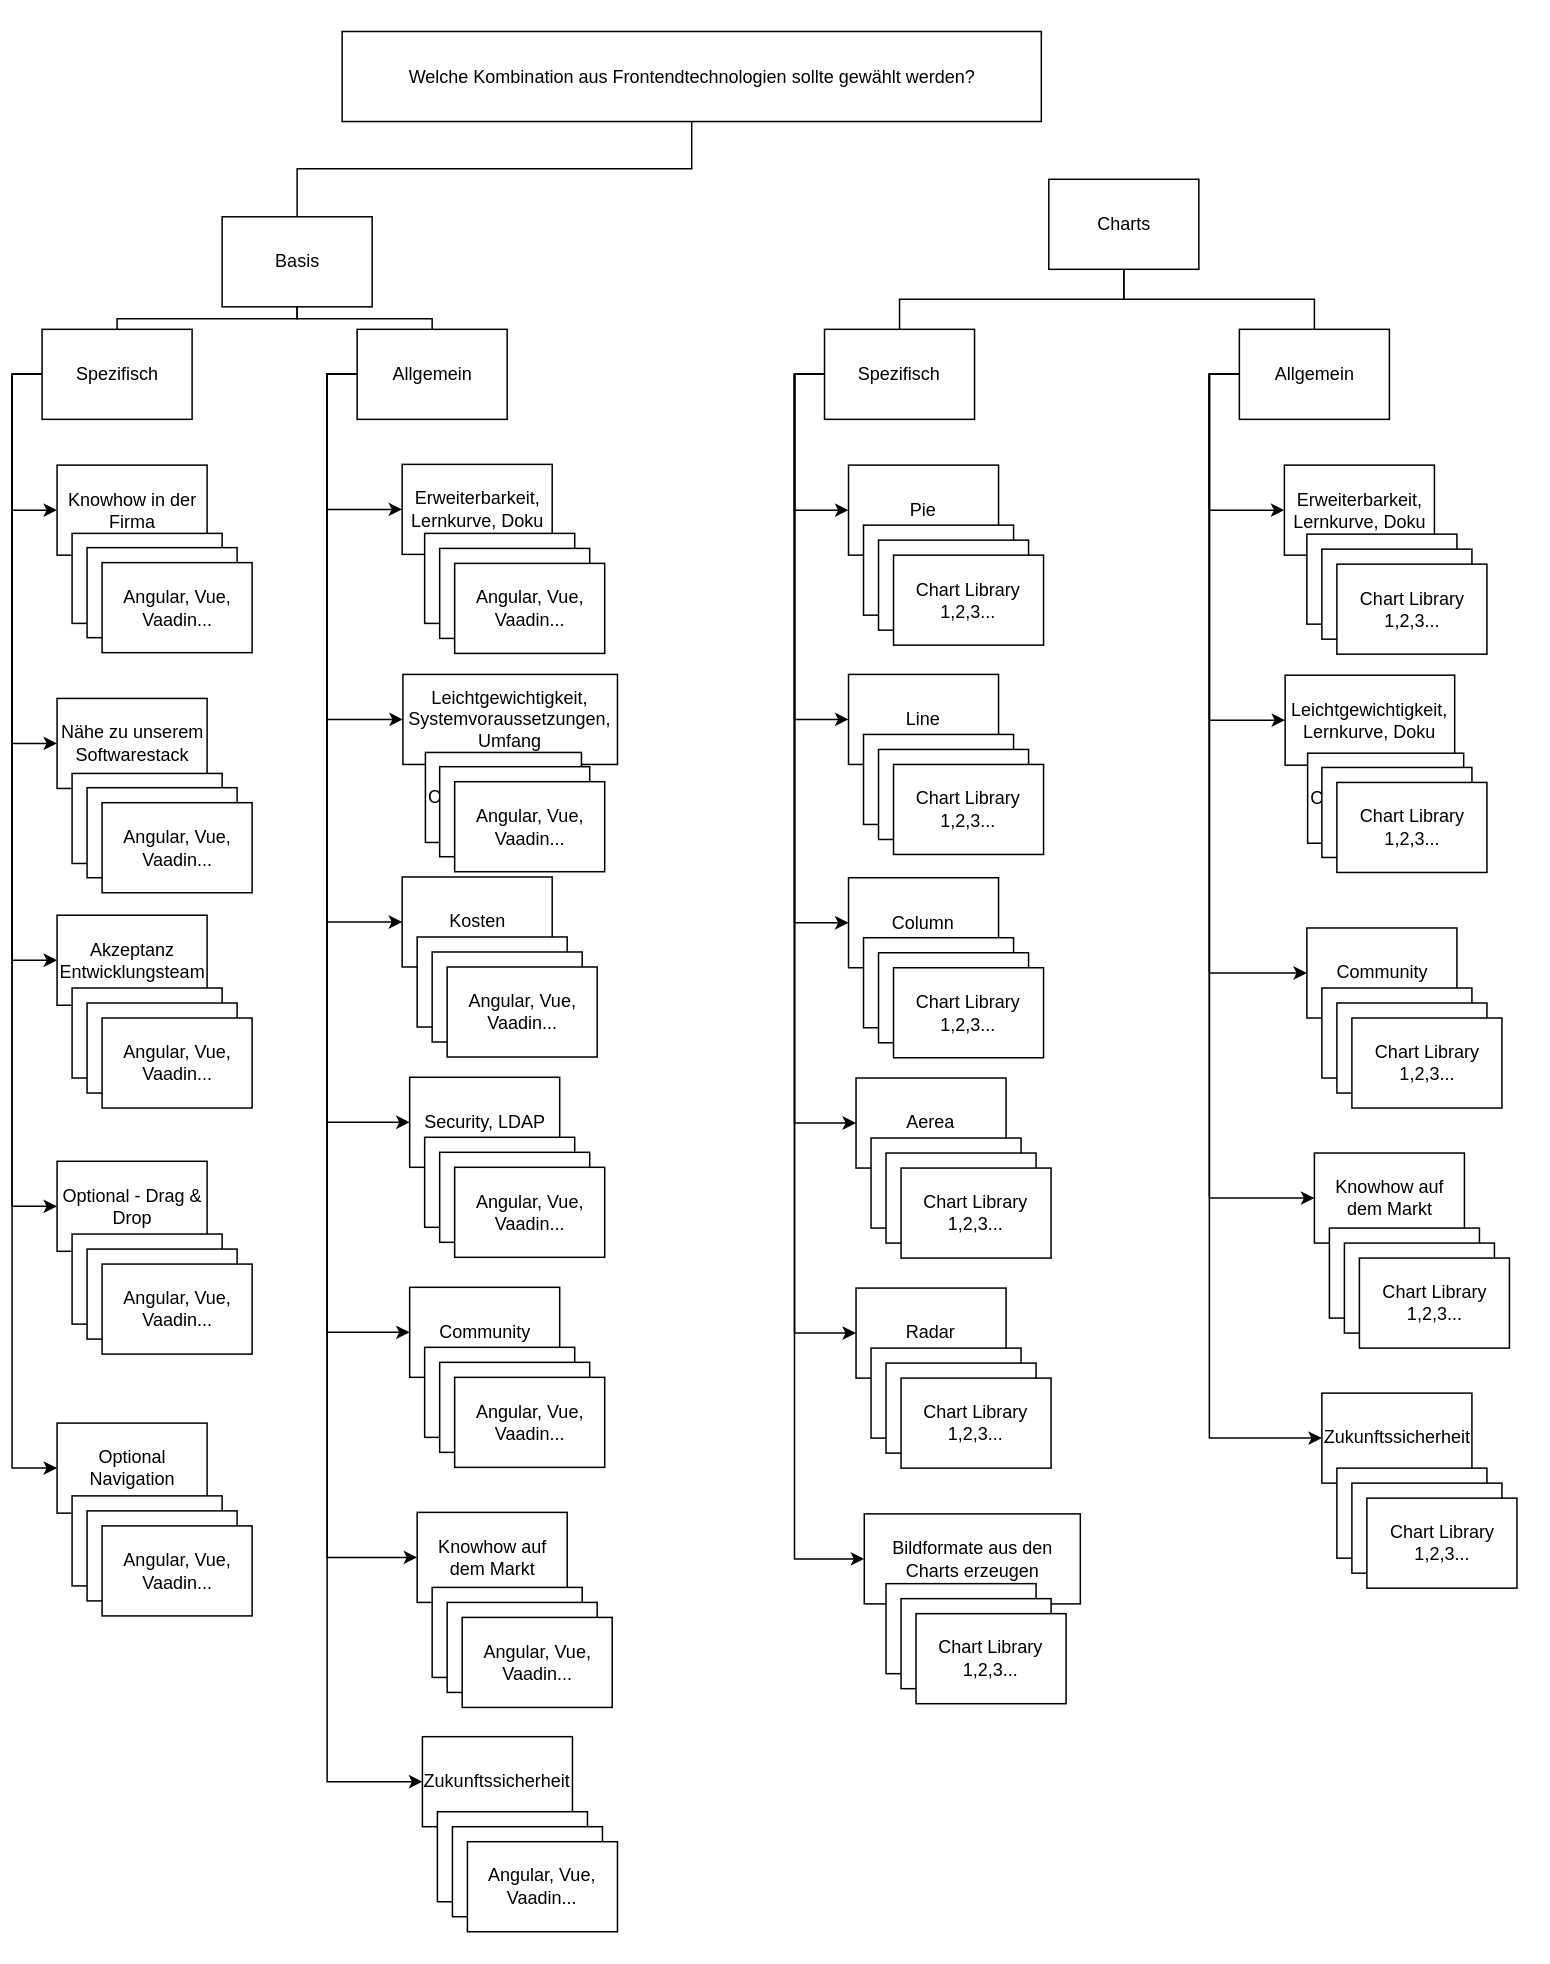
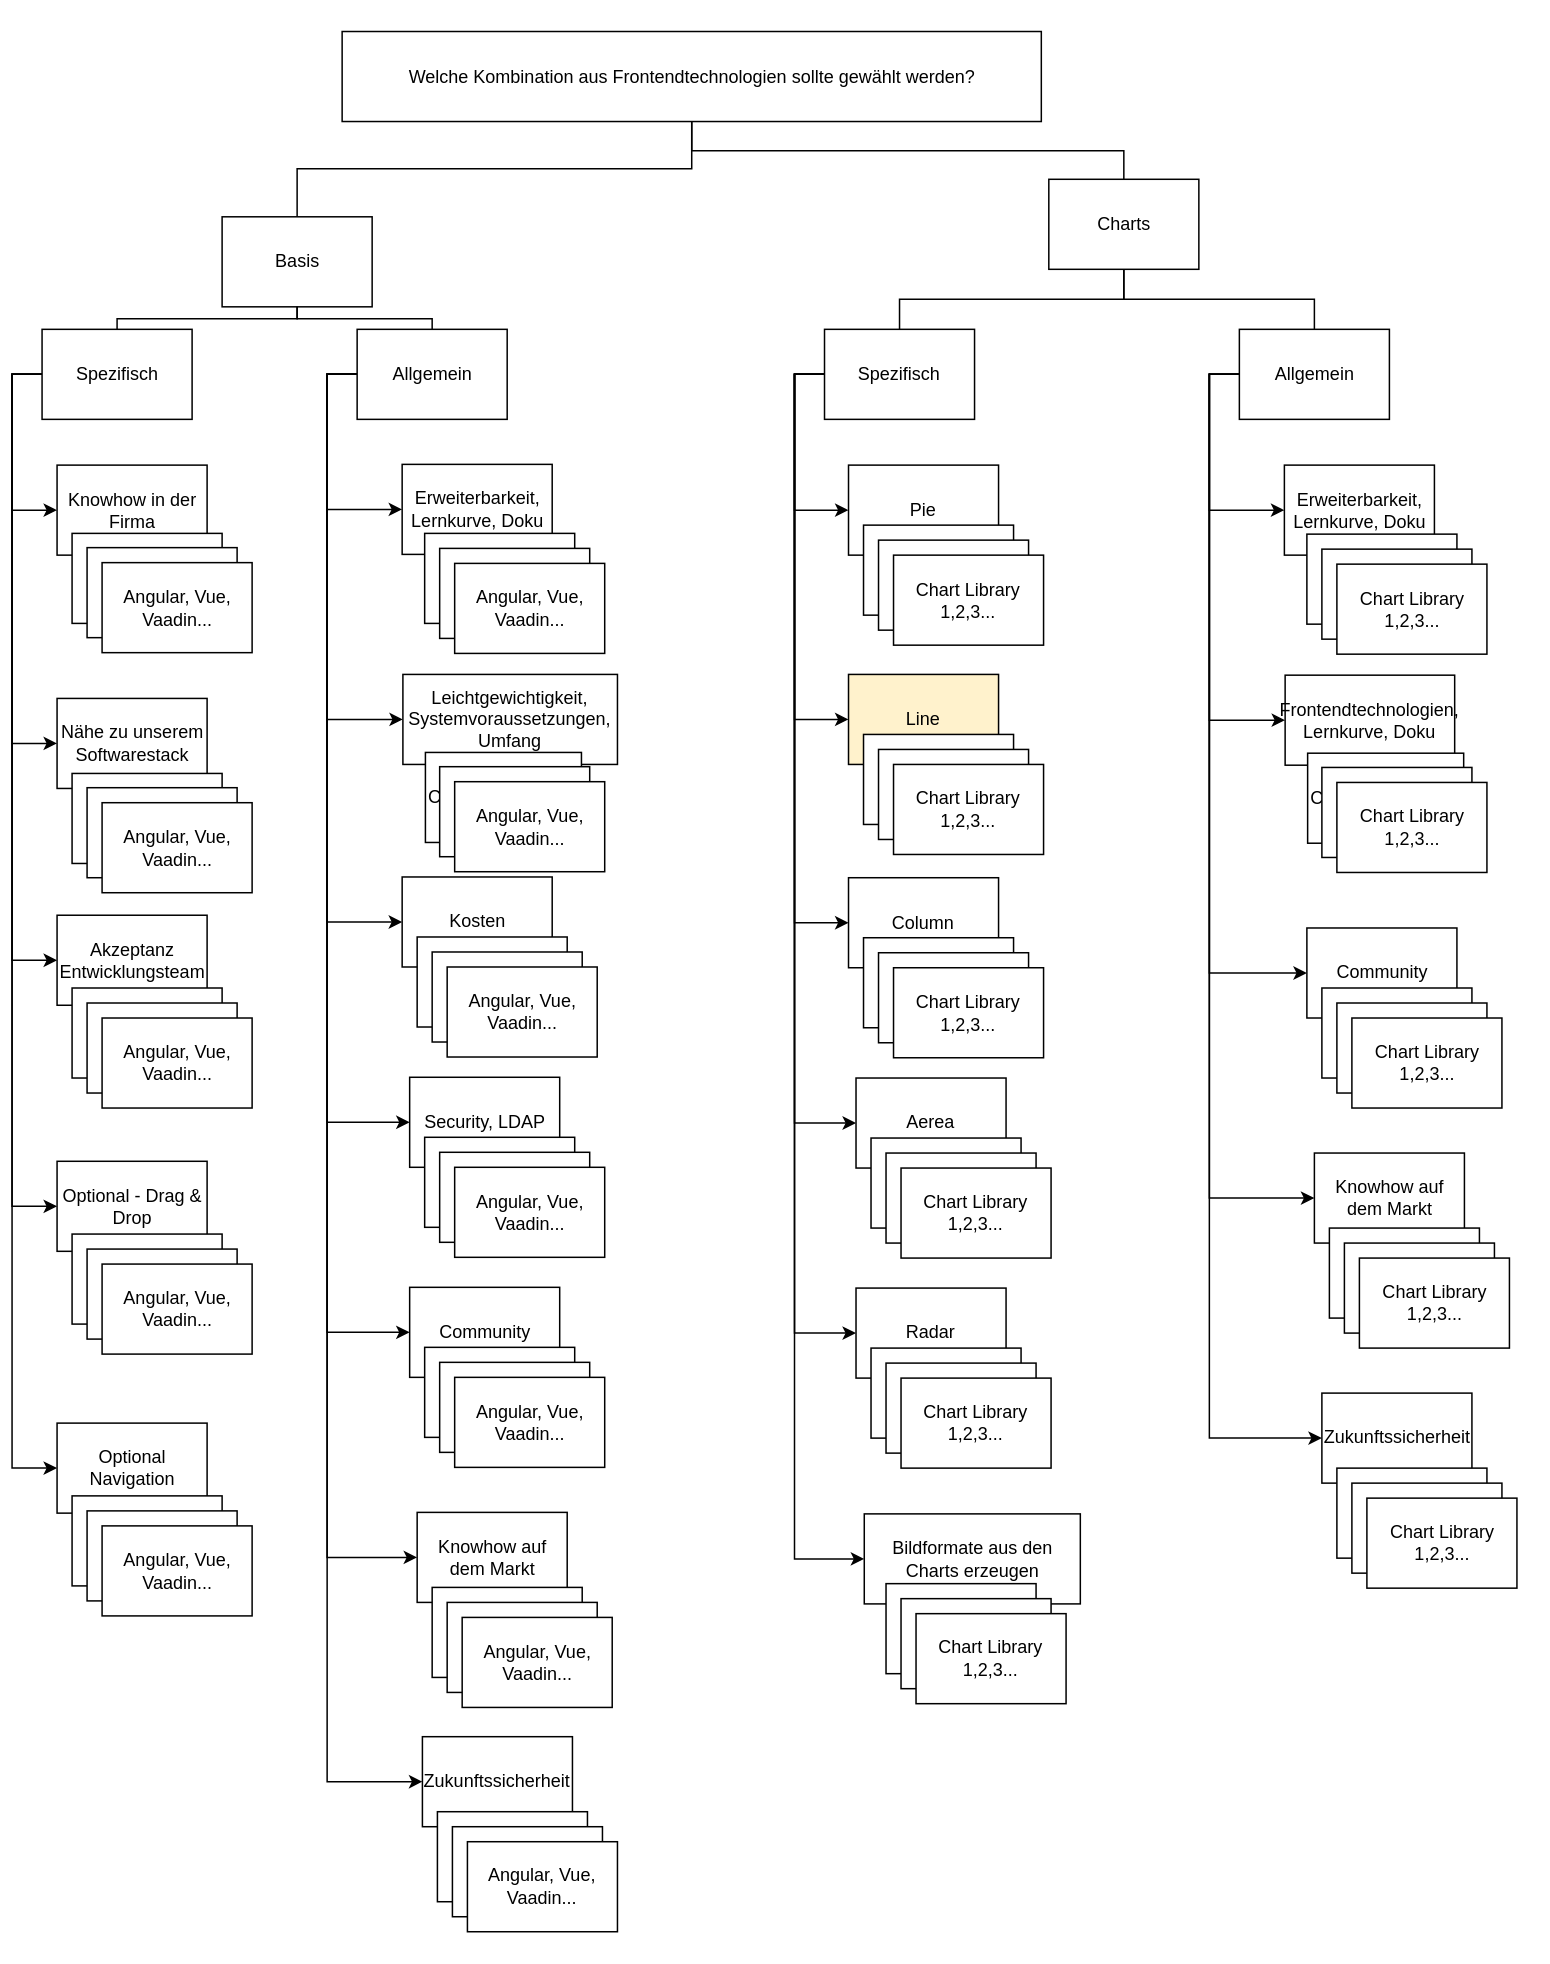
edge "Welche Kombination aus Frontendtechnologien sollte gewählt werden?" -- "Charts": added
node "Line": fillcolor #ffffff -> #fff2cc
node "Leichtgewichtigkeit, Lernkurve, Doku": label "Leichtgewichtigkeit, Lernkurve, Doku" -> "Frontendtechnologien, Lernkurve, Doku"
